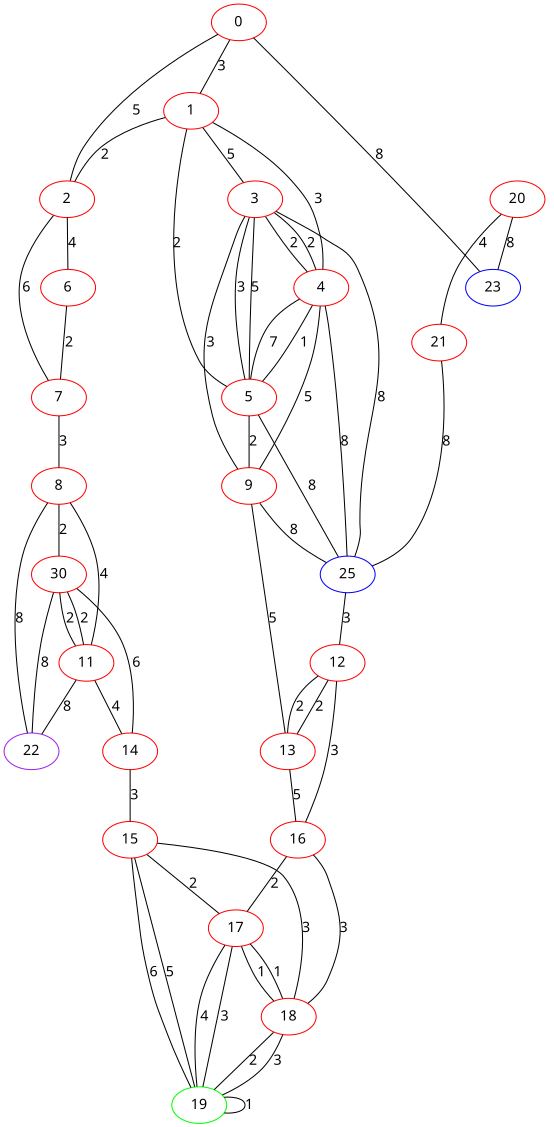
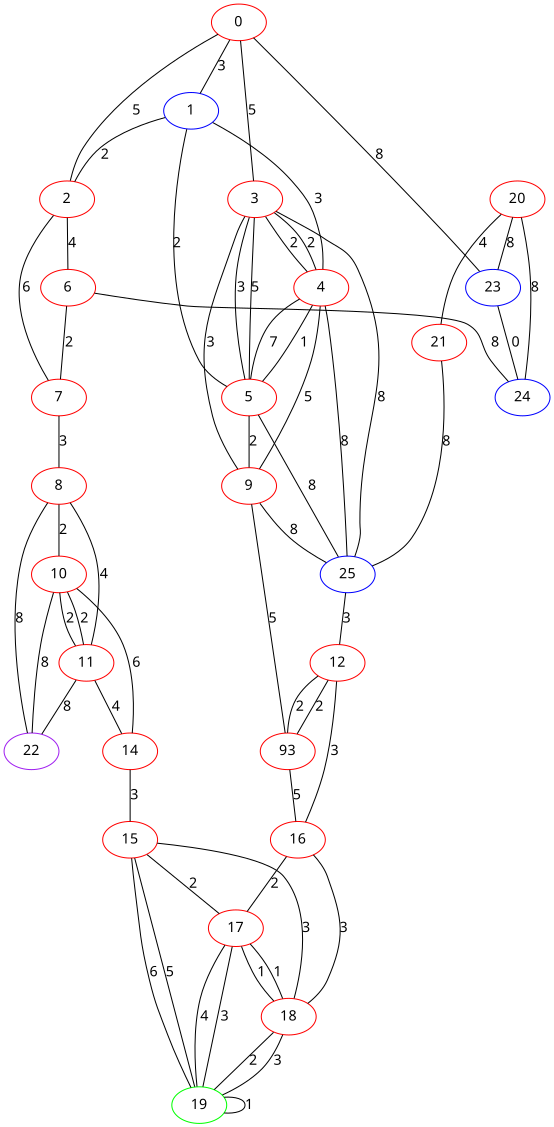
node "1": color red -> blue
edge "1" -- "3": now "0" -- "3"
node "24": added
node "30": label "30" -> "10"
node "13": label "13" -> "93"
